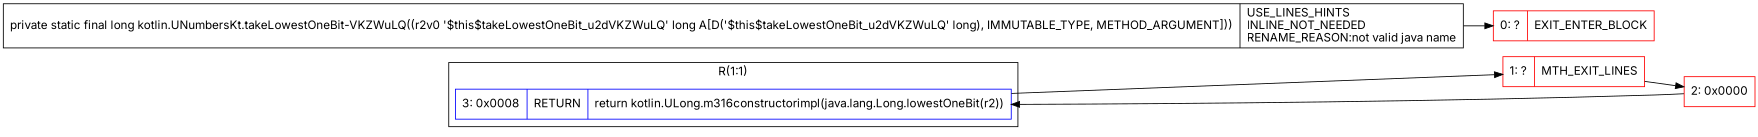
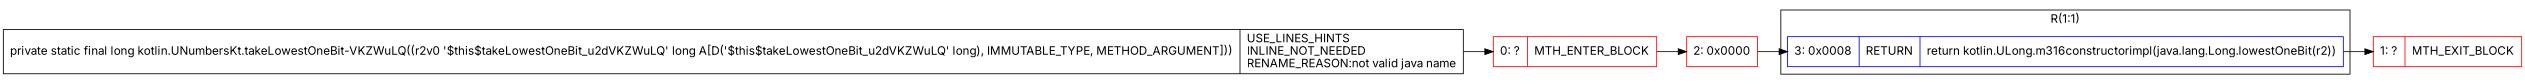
node "0: ?": text "EXIT_ENTER_BLOCK" -> "MTH_ENTER_BLOCK"
node "1: ?": text "MTH_EXIT_LINES" -> "MTH_EXIT_BLOCK"
edge "1: ?" -> "2: 0x0000": now "0: ?" -> "2: 0x0000"
